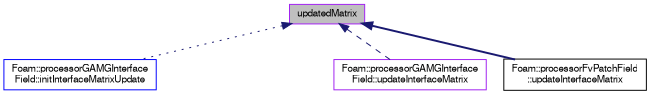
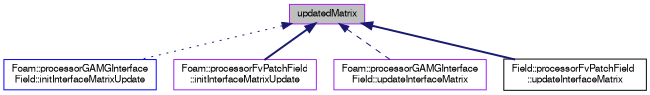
node "Foam::processorFvPatchField ::initInterfaceMatrixUpdate": added
node "Foam::processorFvPatchField ::updateInterfaceMatrix": label "Foam::processorFvPatchField ::updateInterfaceMatrix" -> "Field::processorFvPatchField ::updateInterfaceMatrix"
